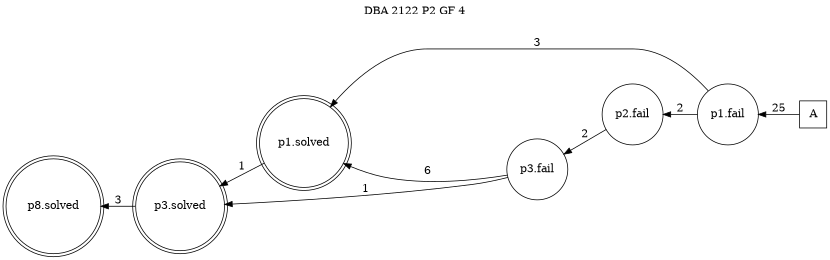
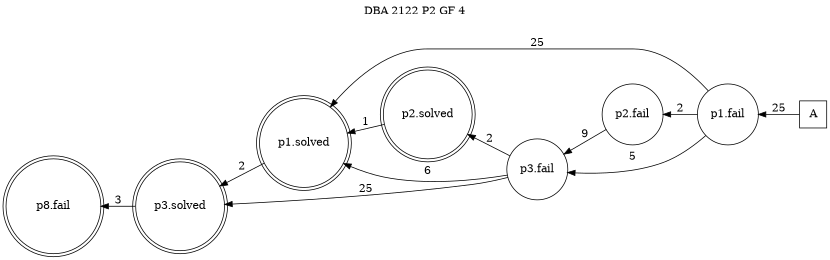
edge "p1.fail" -> "p1.solved": label "3" -> "25"
node "p2.solved": added
edge "p2.fail" -> "p3.fail": label "2" -> "9"
edge "p1.solved" -> "p3.solved": label "1" -> "2"
edge "p1.fail" -> "p3.fail": added, label "5"
edge "p3.fail" -> "p3.solved": label "1" -> "25"
node "p8.solved": label "p8.solved" -> "p8.fail"
